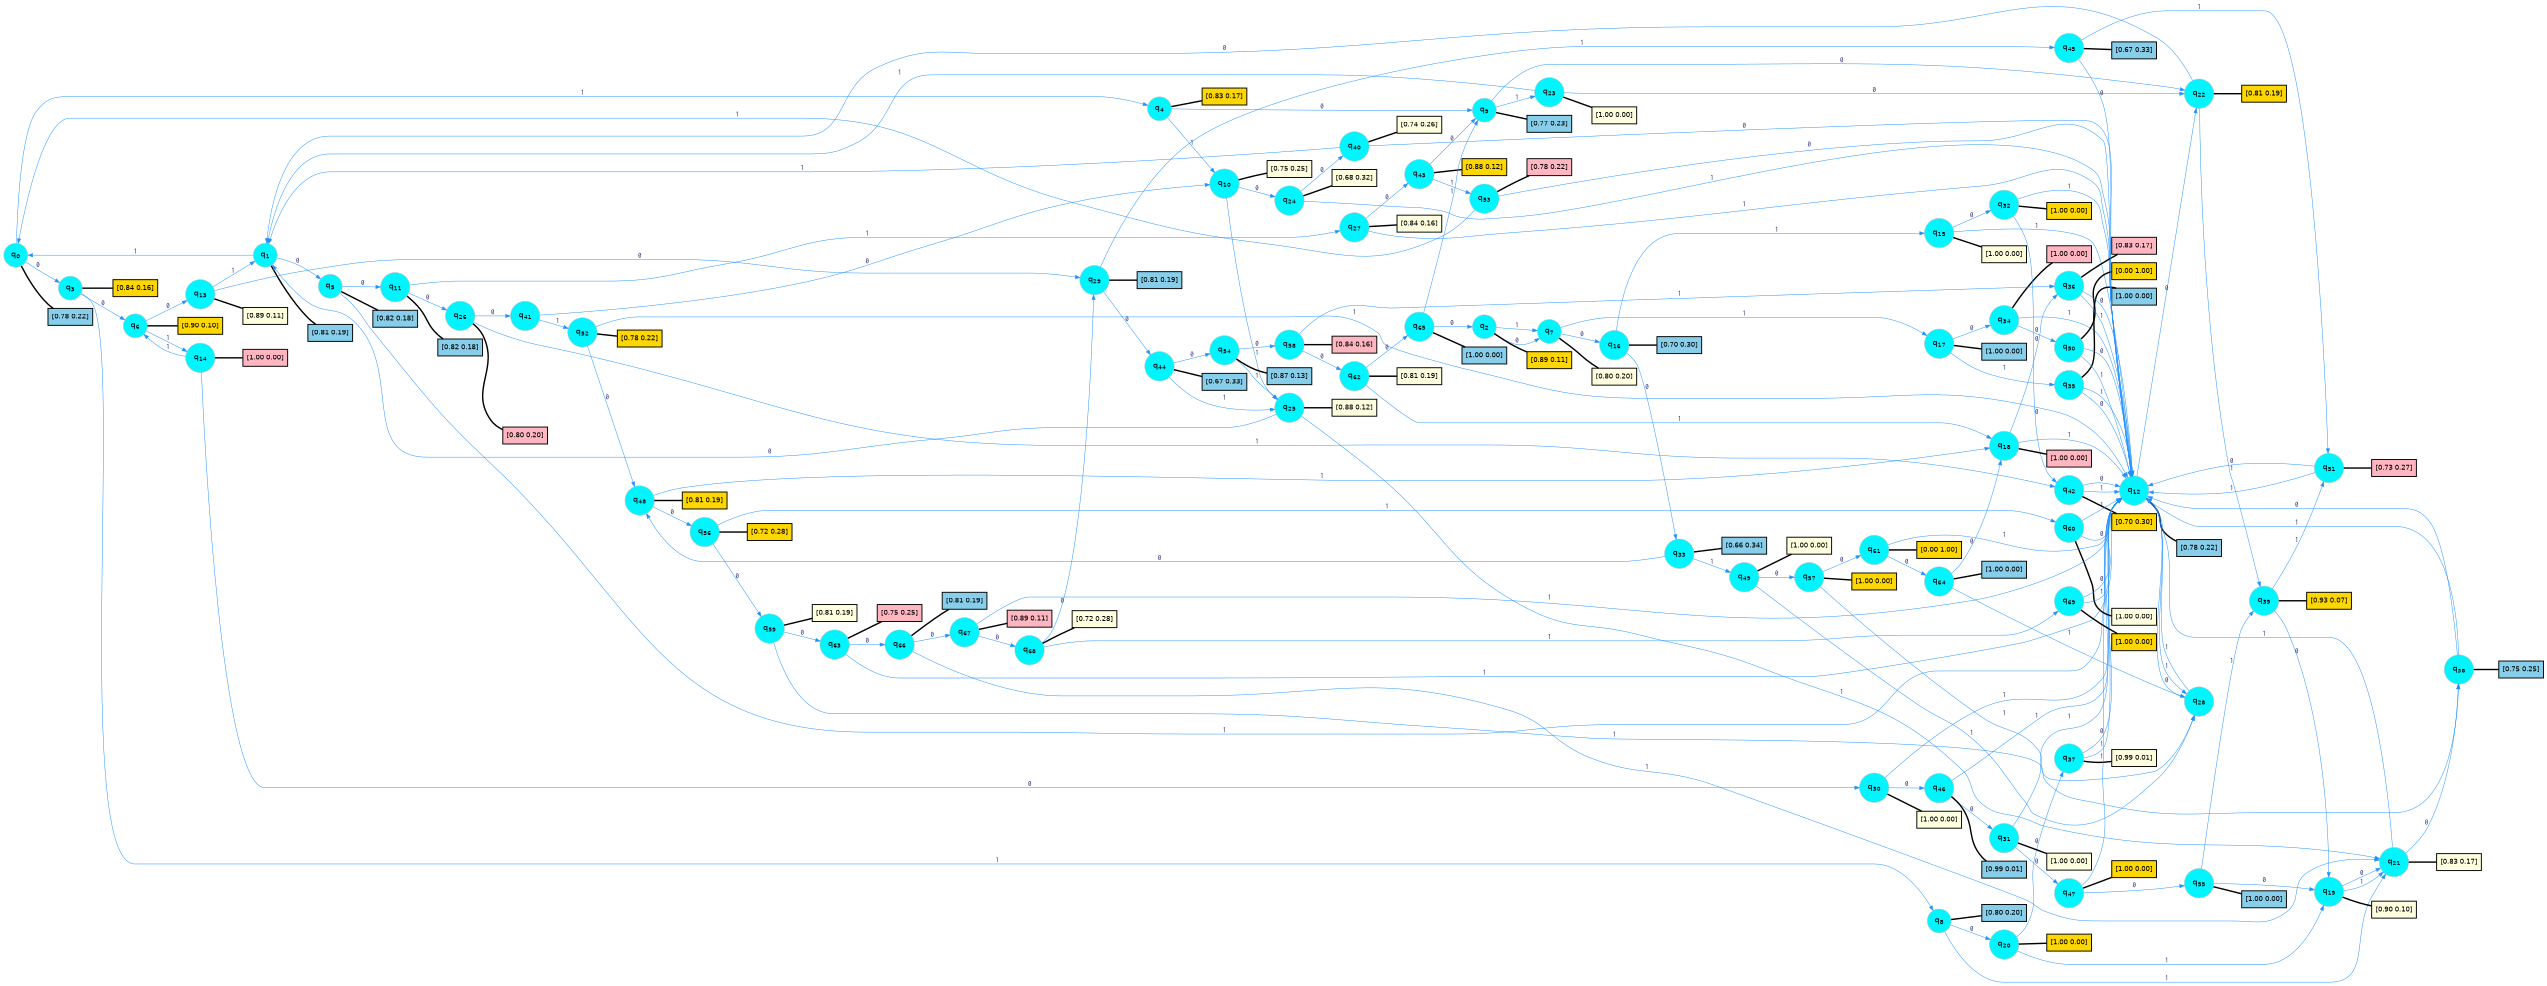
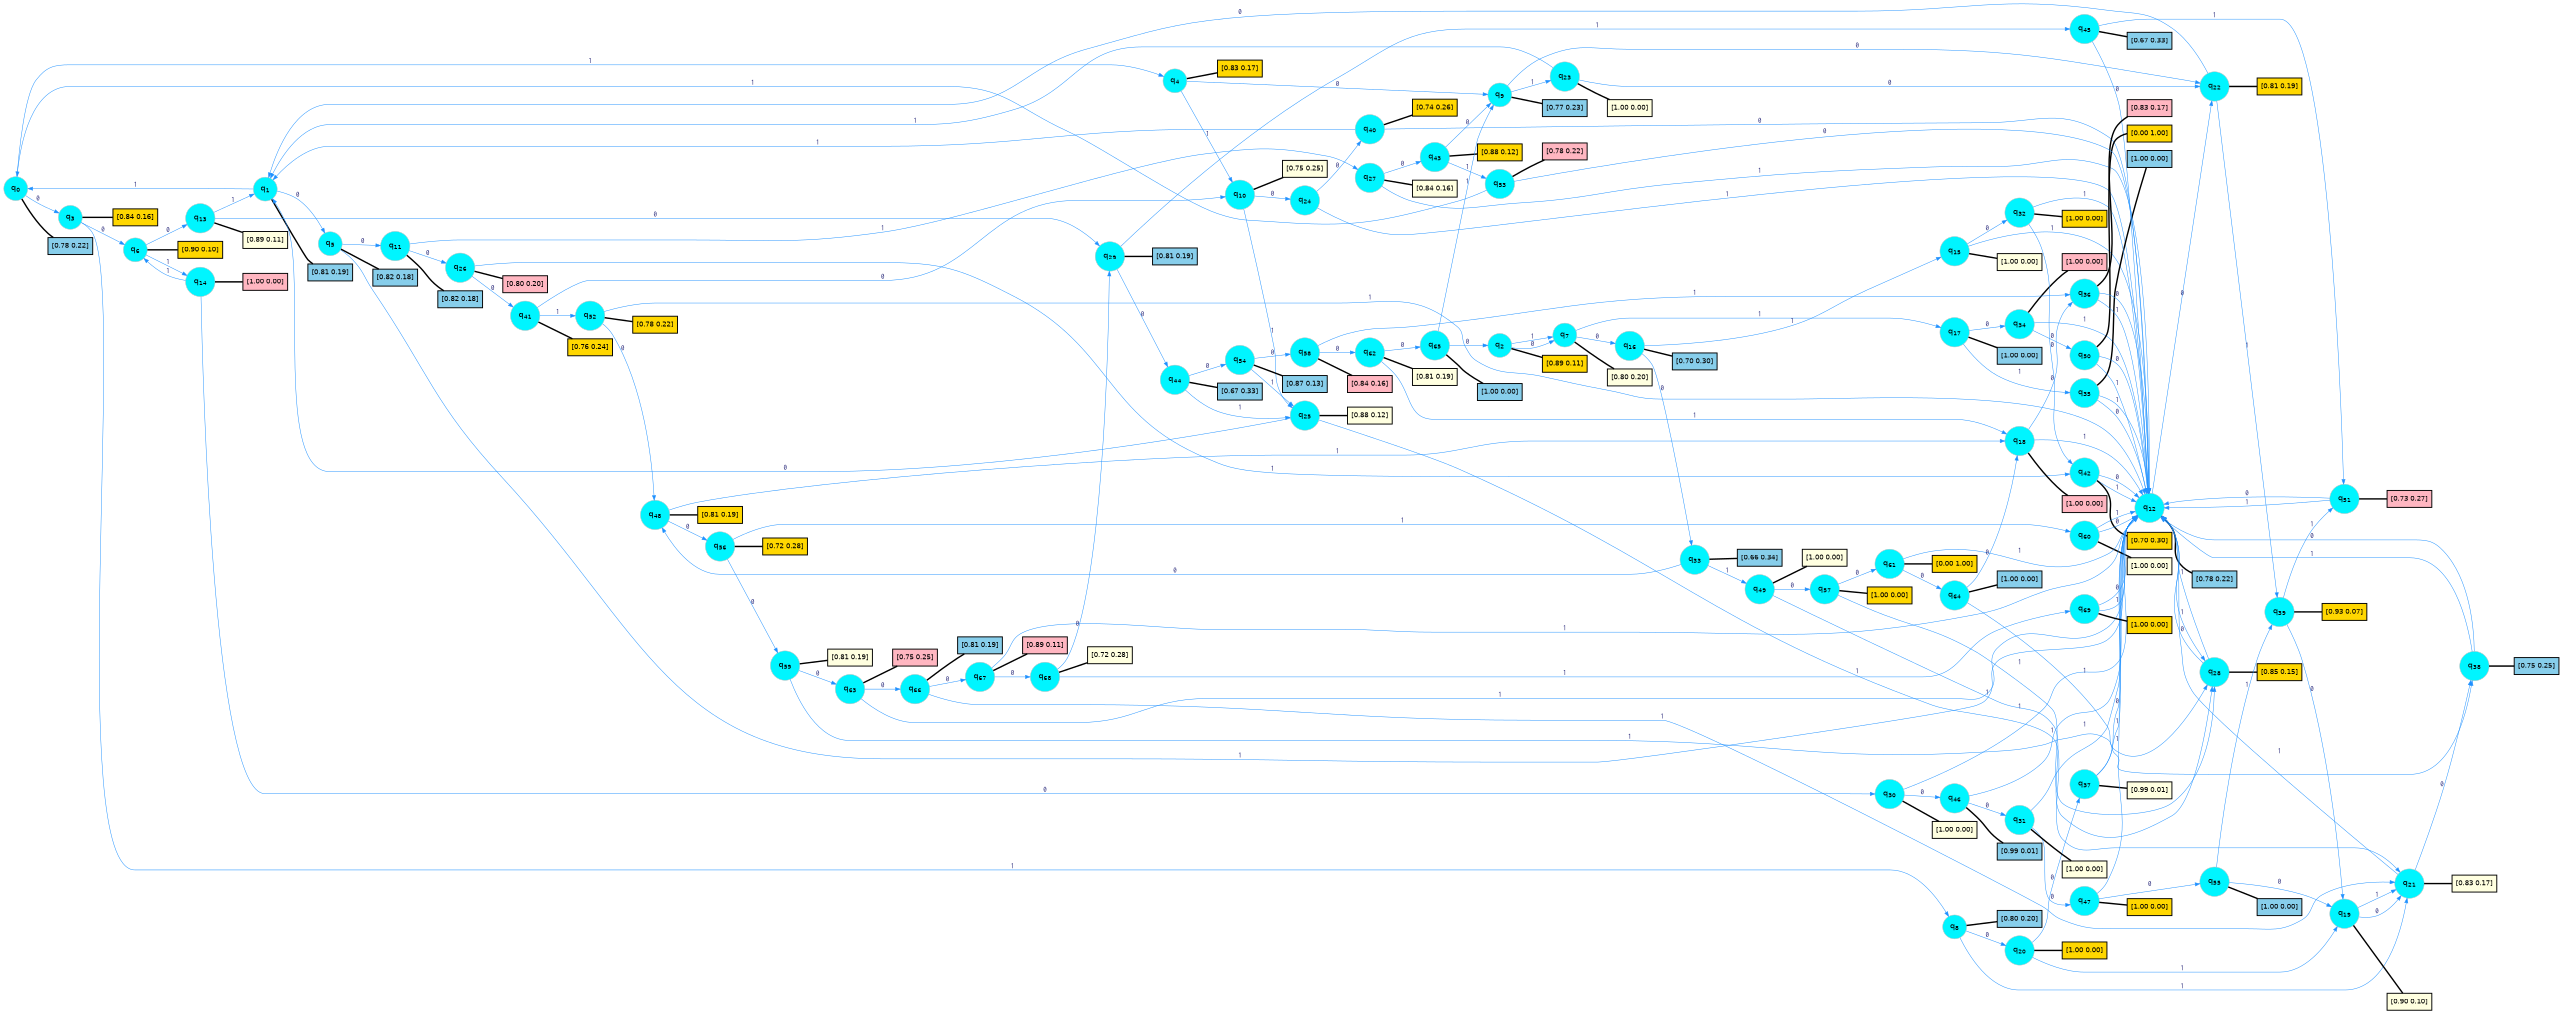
node "[0.74 0.26]": fillcolor lightyellow -> gold
node "[0.68 0.32]": removed
node "[0.76 0.24]": added
node "[0.85 0.15]": added
